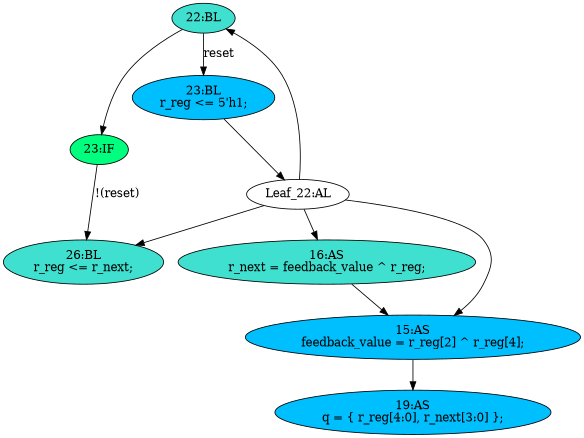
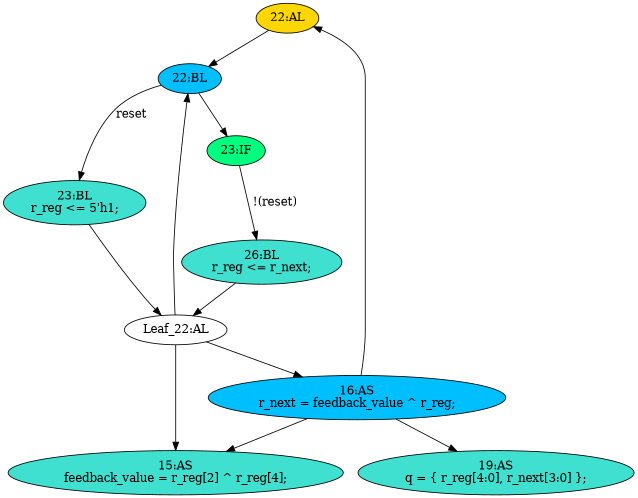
node "22:BL": fillcolor turquoise -> deepskyblue
node "22:AL": added
node "23:BL r_reg <= 5'h1;": fillcolor deepskyblue -> turquoise
edge "Leaf_22:AL" -> "26:BL r_reg <= r_next;": reversed
node "16:AS r_next = feedback_value ^ r_reg;": fillcolor turquoise -> deepskyblue
node "15:AS feedback_value = r_reg[2] ^ r_reg[4];": fillcolor deepskyblue -> turquoise
edge "15:AS feedback_value = r_reg[2] ^ r_reg[4];" -> "19:AS q = { r_reg[4:0], r_next[3:0] };": now "16:AS r_next = feedback_value ^ r_reg;" -> "19:AS q = { r_reg[4:0], r_next[3:0] };"
node "19:AS q = { r_reg[4:0], r_next[3:0] };": fillcolor deepskyblue -> turquoise
